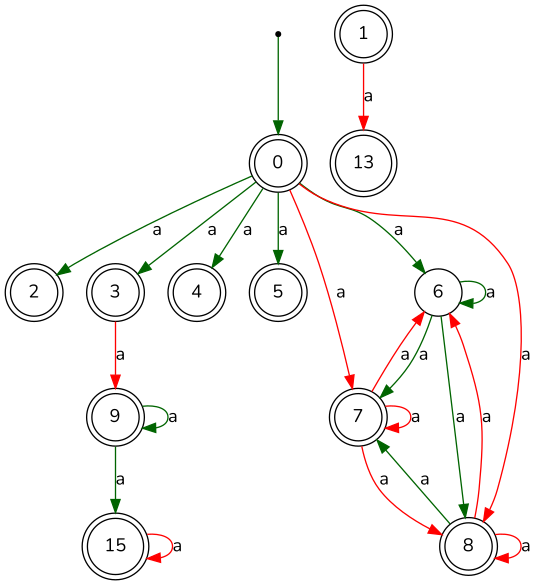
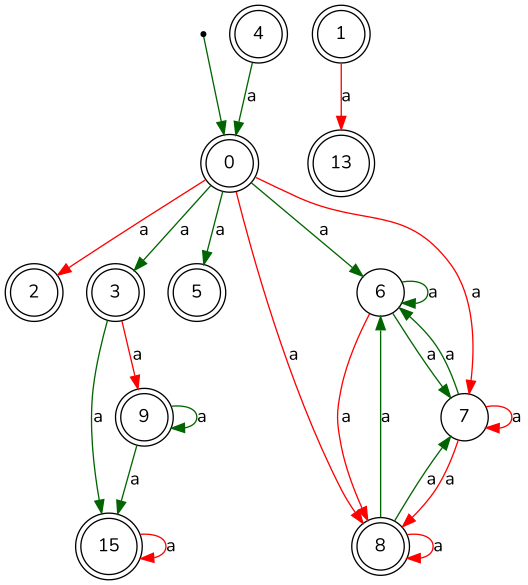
edge "0" -> "2": color darkgreen -> red
edge "0" -> "4": reversed
edge "7" -> "6": color red -> darkgreen
edge "3" -> "15": added, label "a"
edge "6" -> "8": color darkgreen -> red
node "7": shape doublecircle -> circle
edge "8" -> "6": color red -> darkgreen
